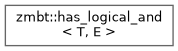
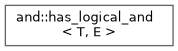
node "zmbt::has_logical_and < T, E >": label "zmbt::has_logical_and < T, E >" -> "and::has_logical_and < T, E >"
